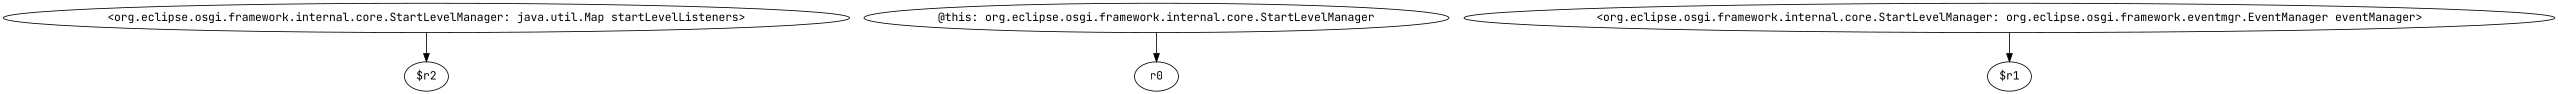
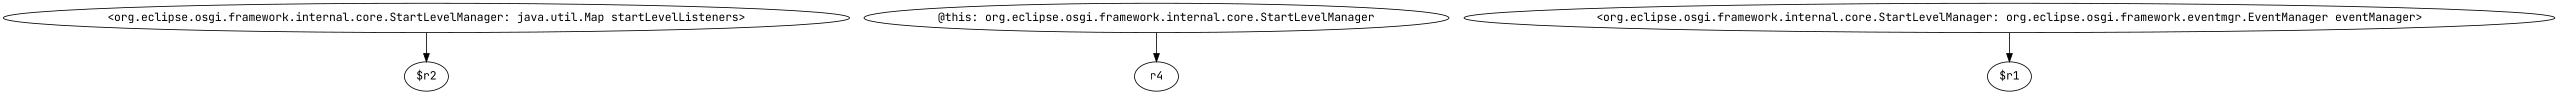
node "r0": label "r0" -> "r4"
